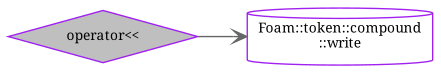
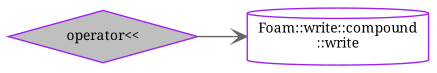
node "Foam::token::compound ::write": label "Foam::token::compound ::write" -> "Foam::write::compound ::write"
